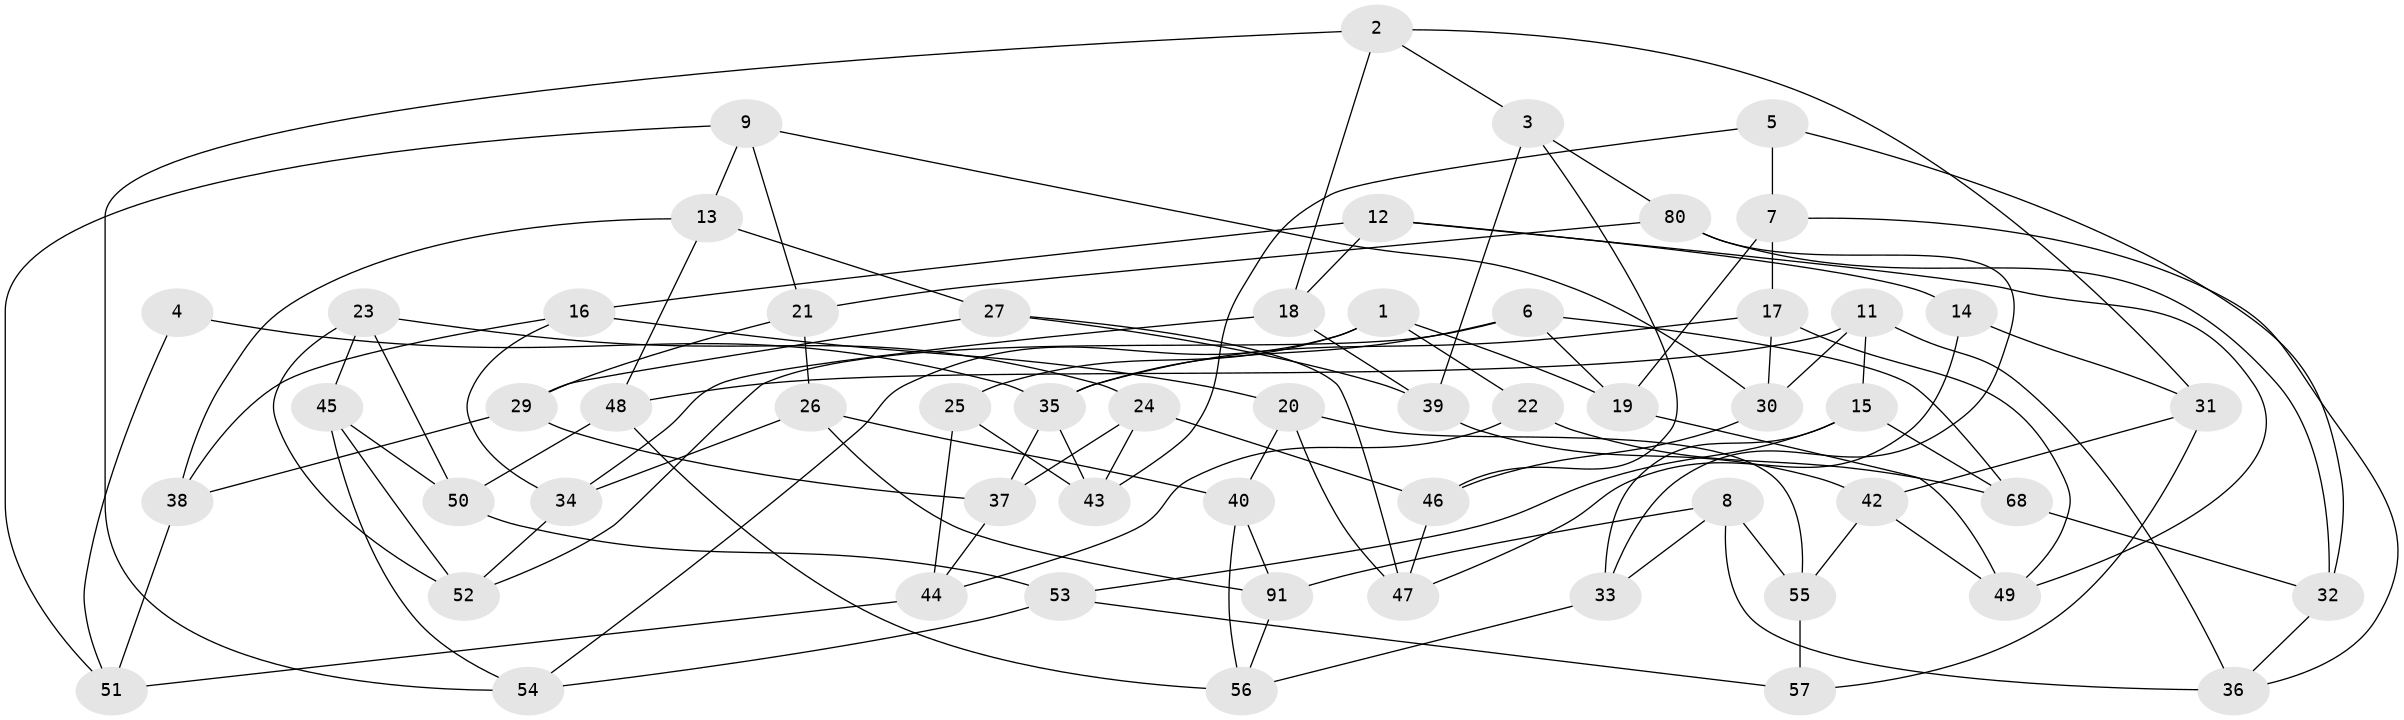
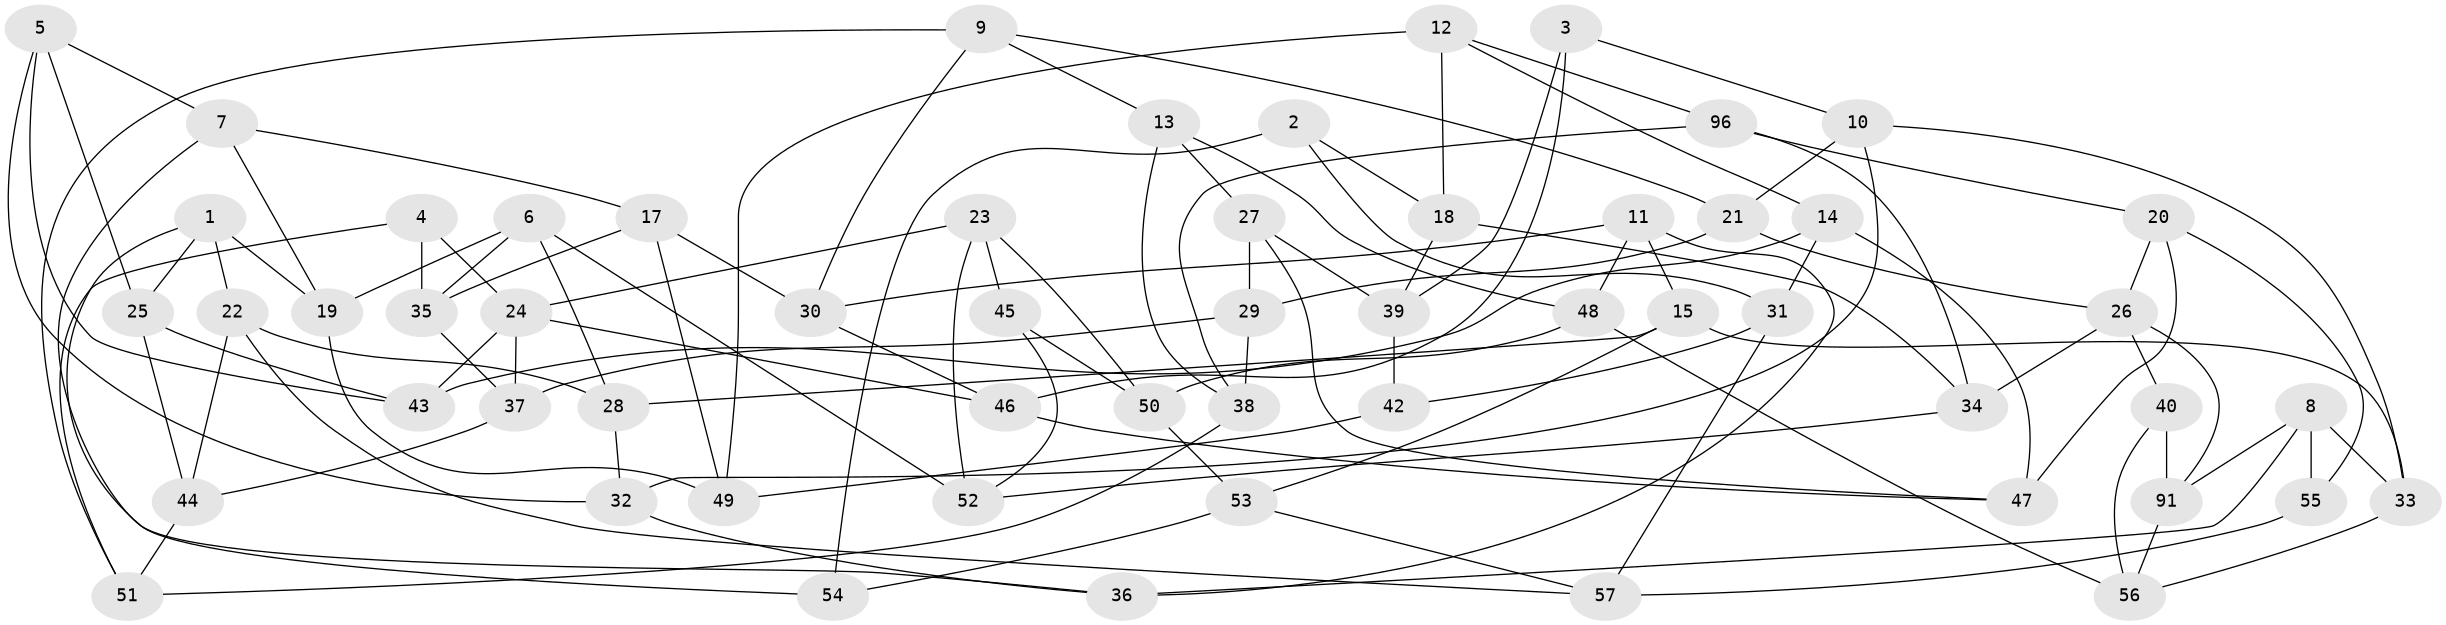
edge "2" -- "3": removed
edge "5" -- "25": added
node "80": label "80" -> "10"
edge "4" -- "24": added
node "16": label "16" -> "96"
edge "35" -- "43": now "14" -- "43"
edge "20" -- "40": now "20" -- "26"
node "68": label "68" -> "28"
edge "42" -- "55": removed
edge "22" -- "57": added
edge "45" -- "54": removed
